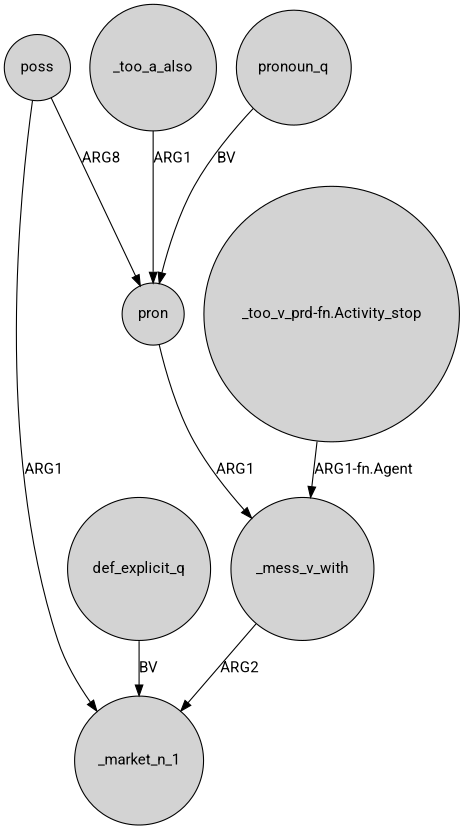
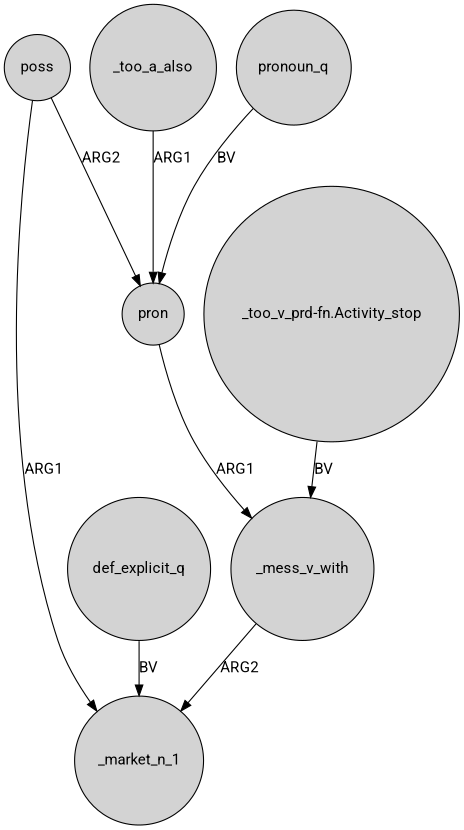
edge "poss" -> "pron": label "ARG8" -> "ARG2"
edge "_too_v_prd-fn.Activity_stop" -> "_mess_v_with": label "ARG1-fn.Agent" -> "BV"
